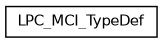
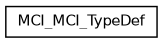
node "LPC_MCI_TypeDef": label "LPC_MCI_TypeDef" -> "MCI_MCI_TypeDef"
